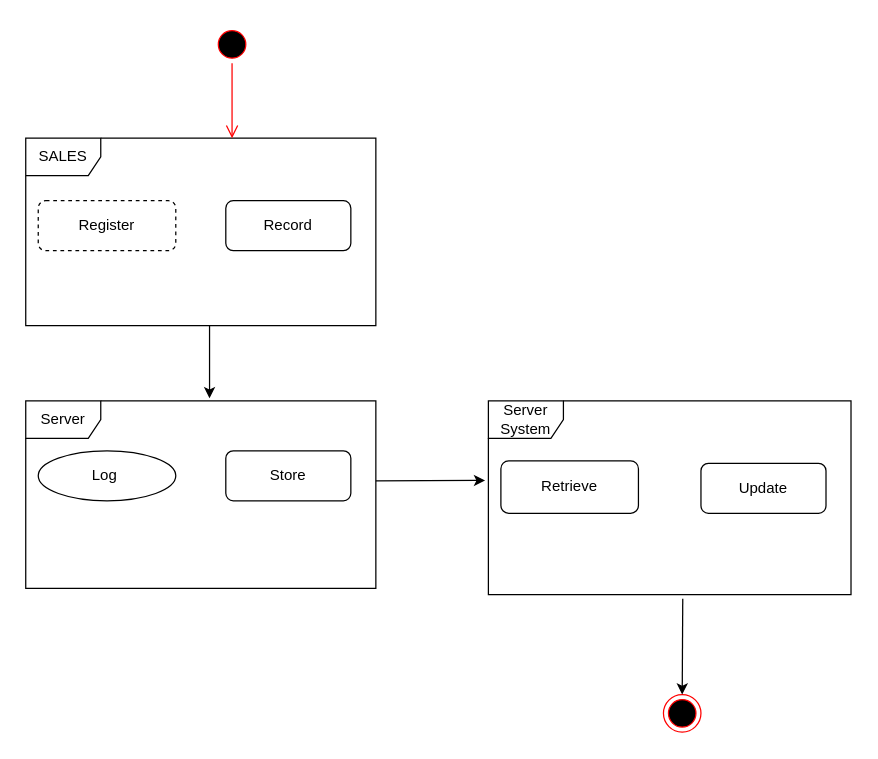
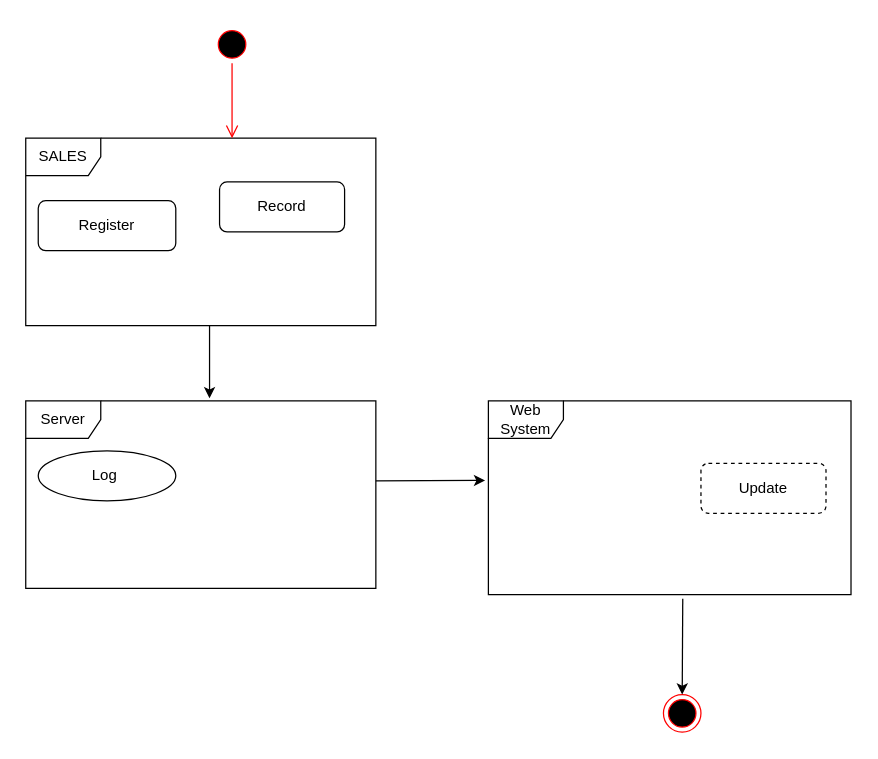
node "Register": style dashed -> solid
node "Record": moved (288, 226) -> (282, 207)
node "Server System": label "Server System" -> "Web System"
node "Store": removed
node "Retrieve": removed
node "Update": style solid -> dashed
